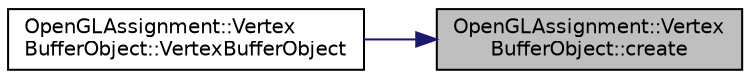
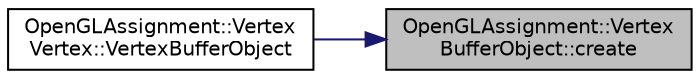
node "OpenGLAssignment::Vertex BufferObject::VertexBufferObject": label "OpenGLAssignment::Vertex BufferObject::VertexBufferObject" -> "OpenGLAssignment::Vertex Vertex::VertexBufferObject"
